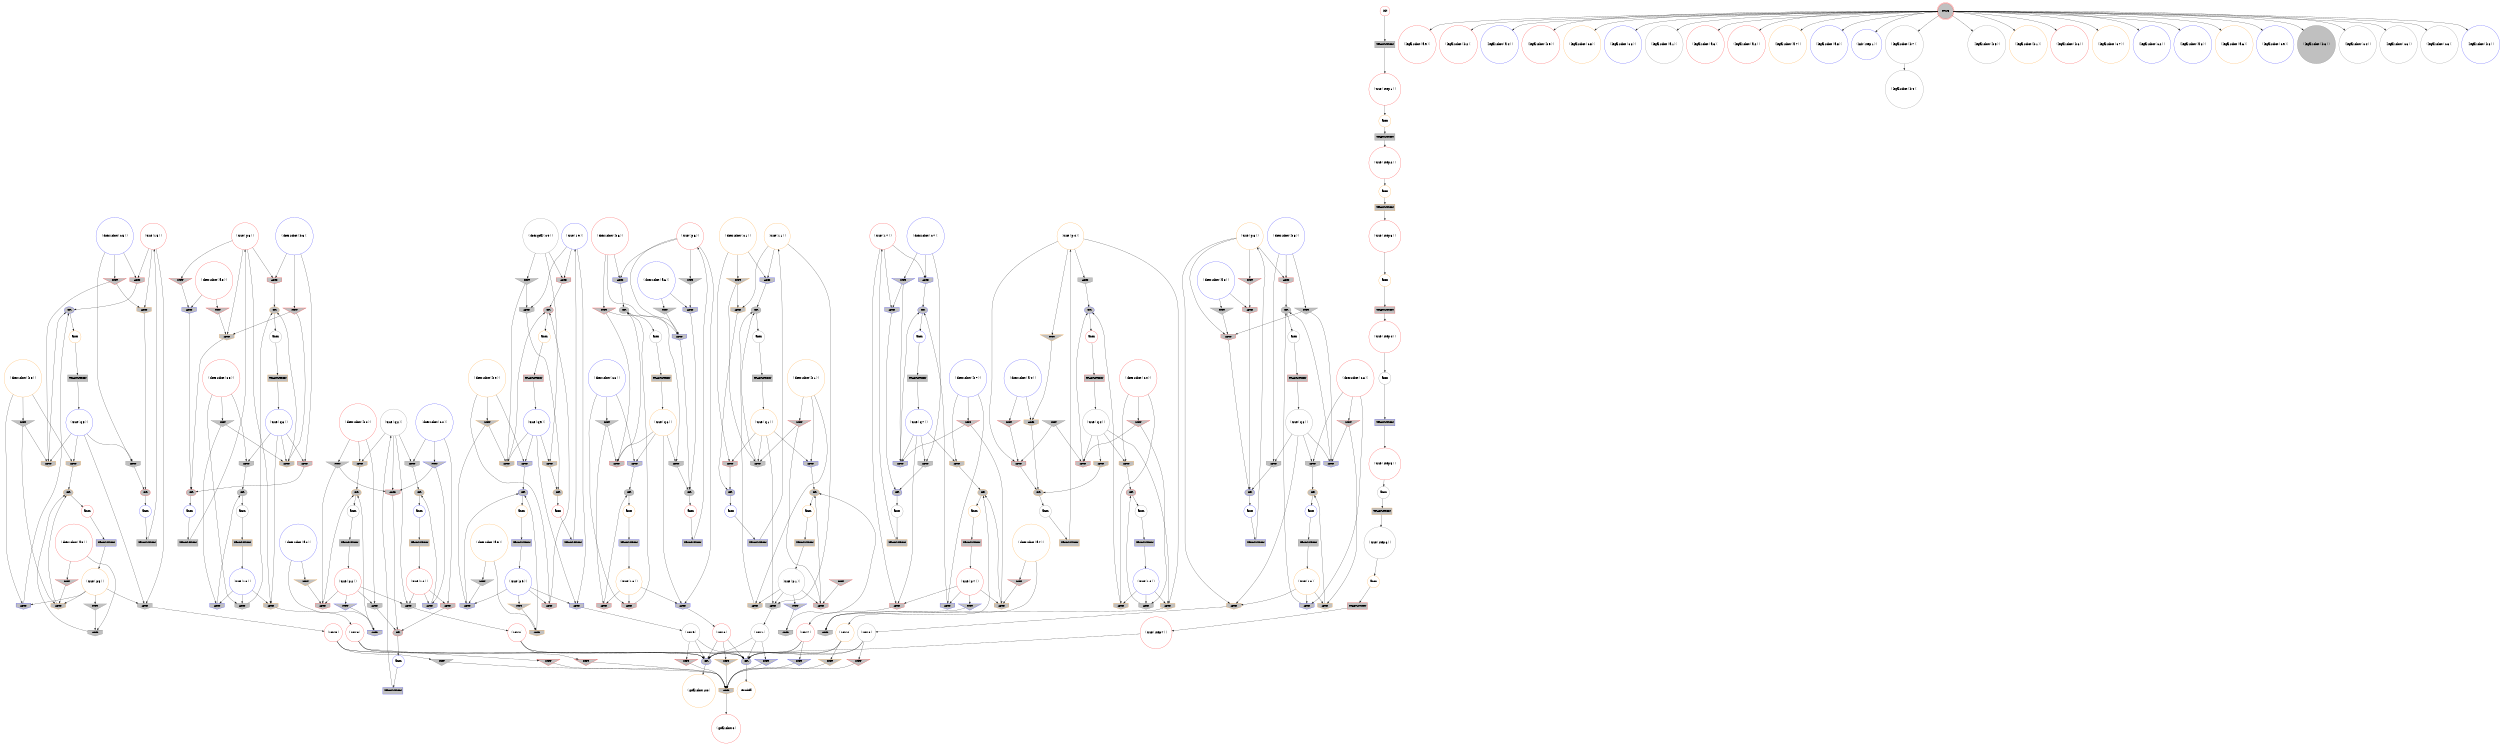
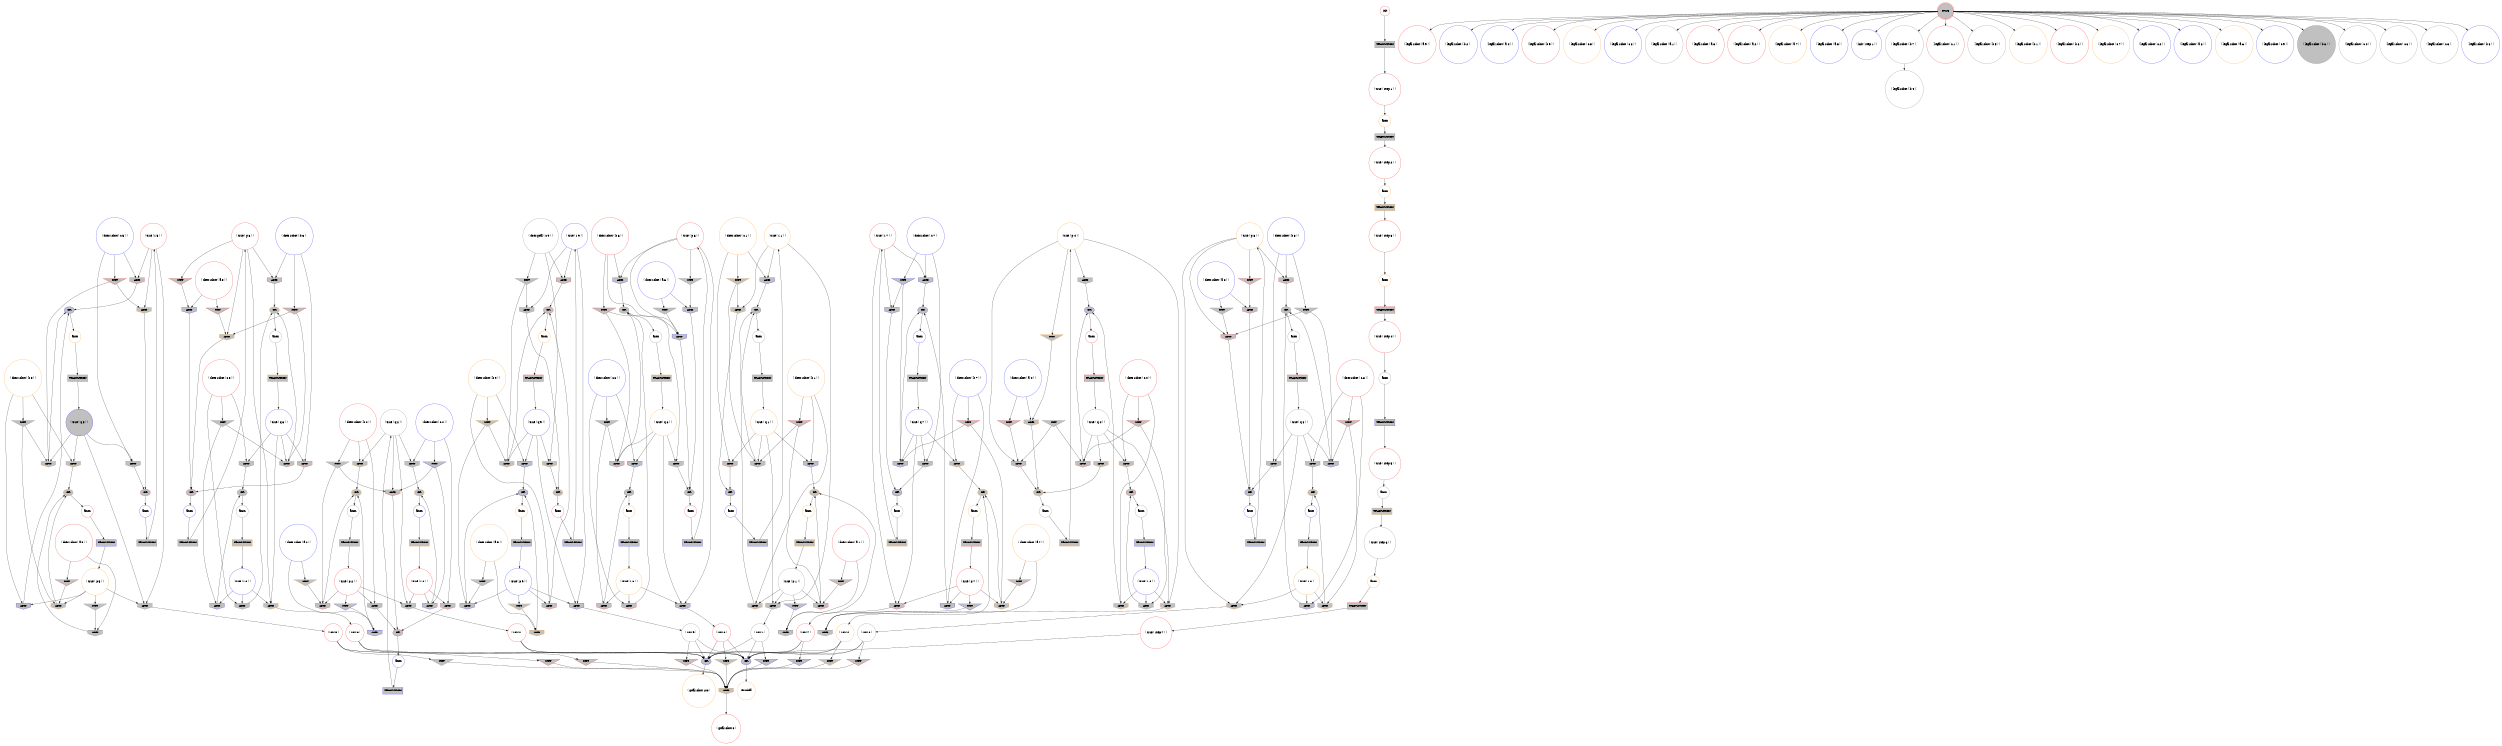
node "( legal robot ( b 2 ) )": color red -> blue
node "( legal robot ( c 1 ) )": added
node "( true ( q 5 ) )": fillcolor white -> grey
node "( does robot ( a 1 ) )": added
